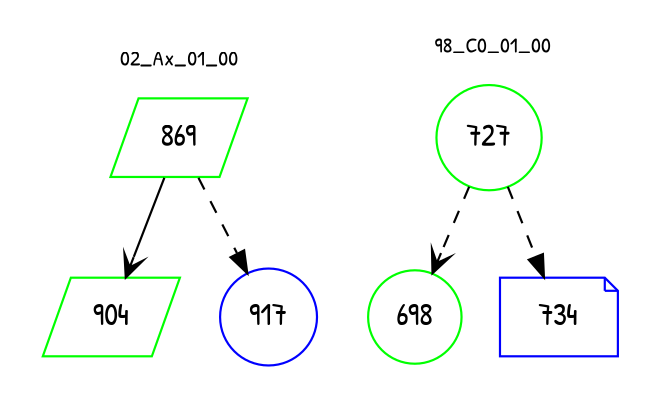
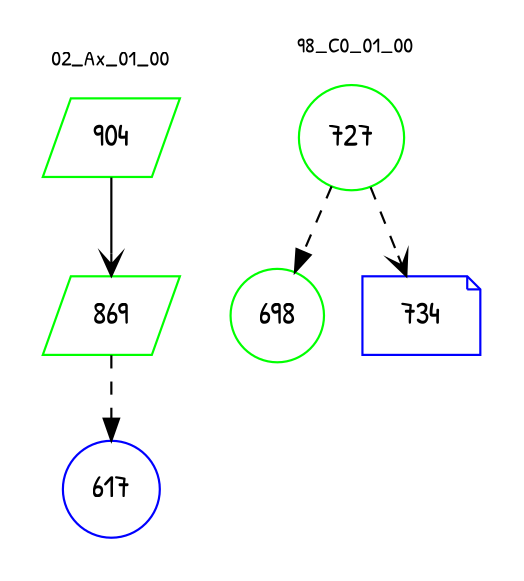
edge "869" -> "904": reversed
edge "727" -> "698": arrowhead vee -> normal
edge "727" -> "734": arrowhead normal -> vee
node "917": label "917" -> "617"
